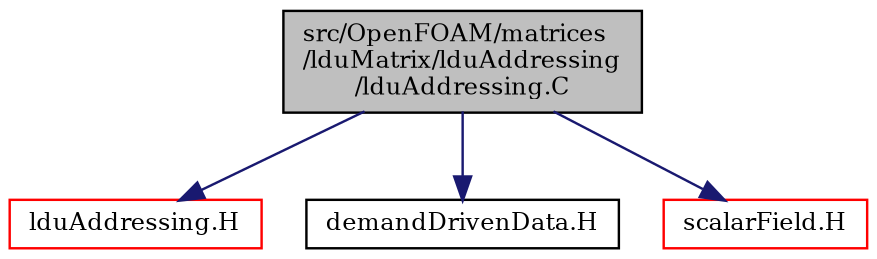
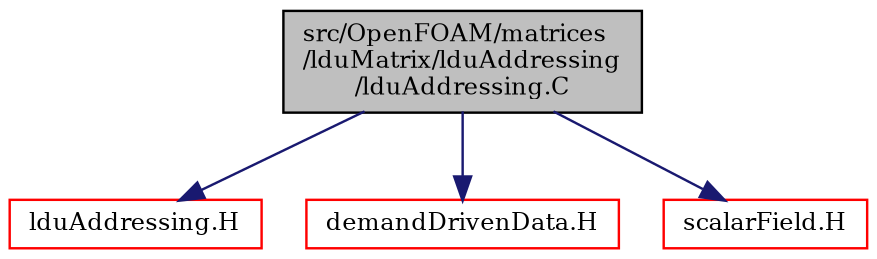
node "demandDrivenData.H": color black -> red
